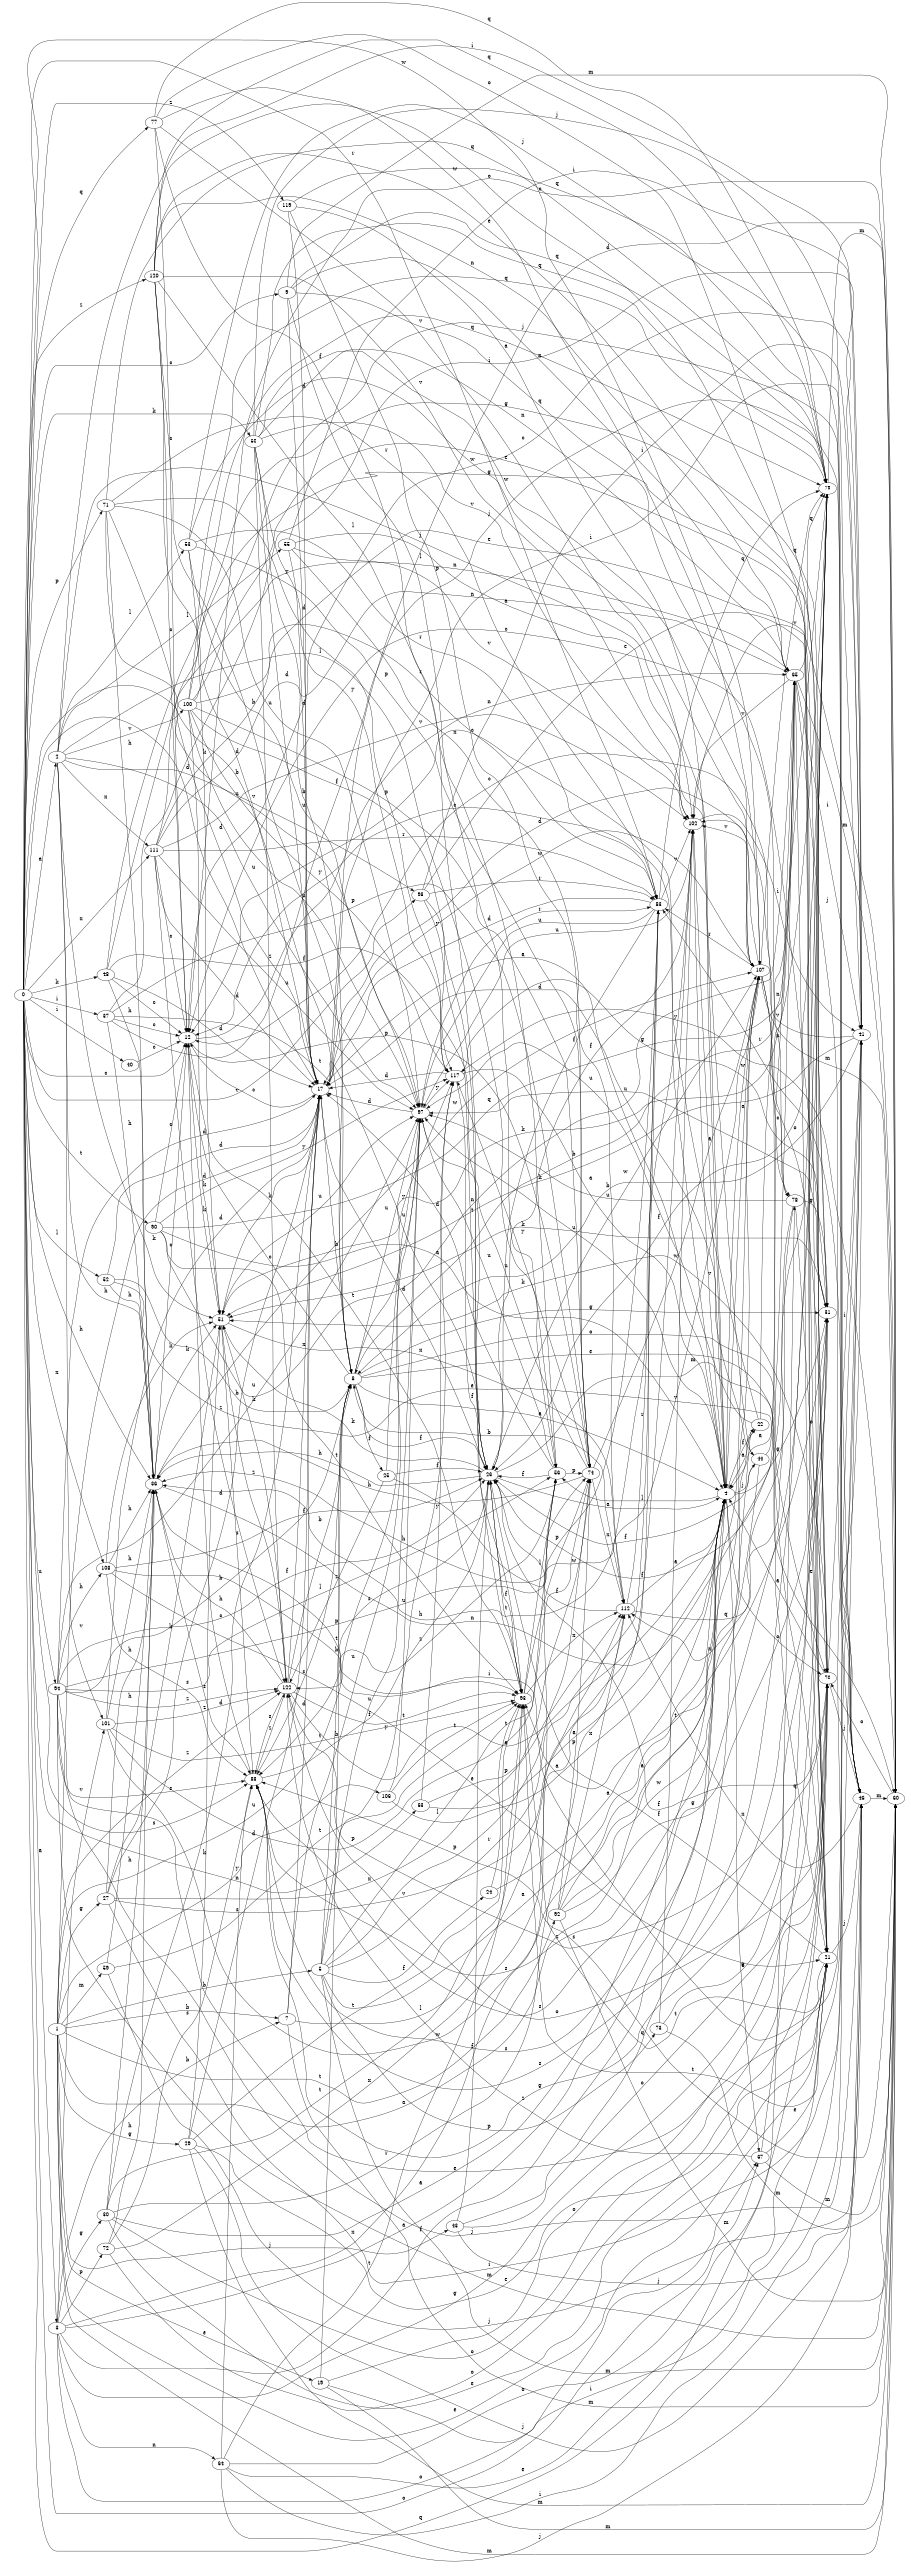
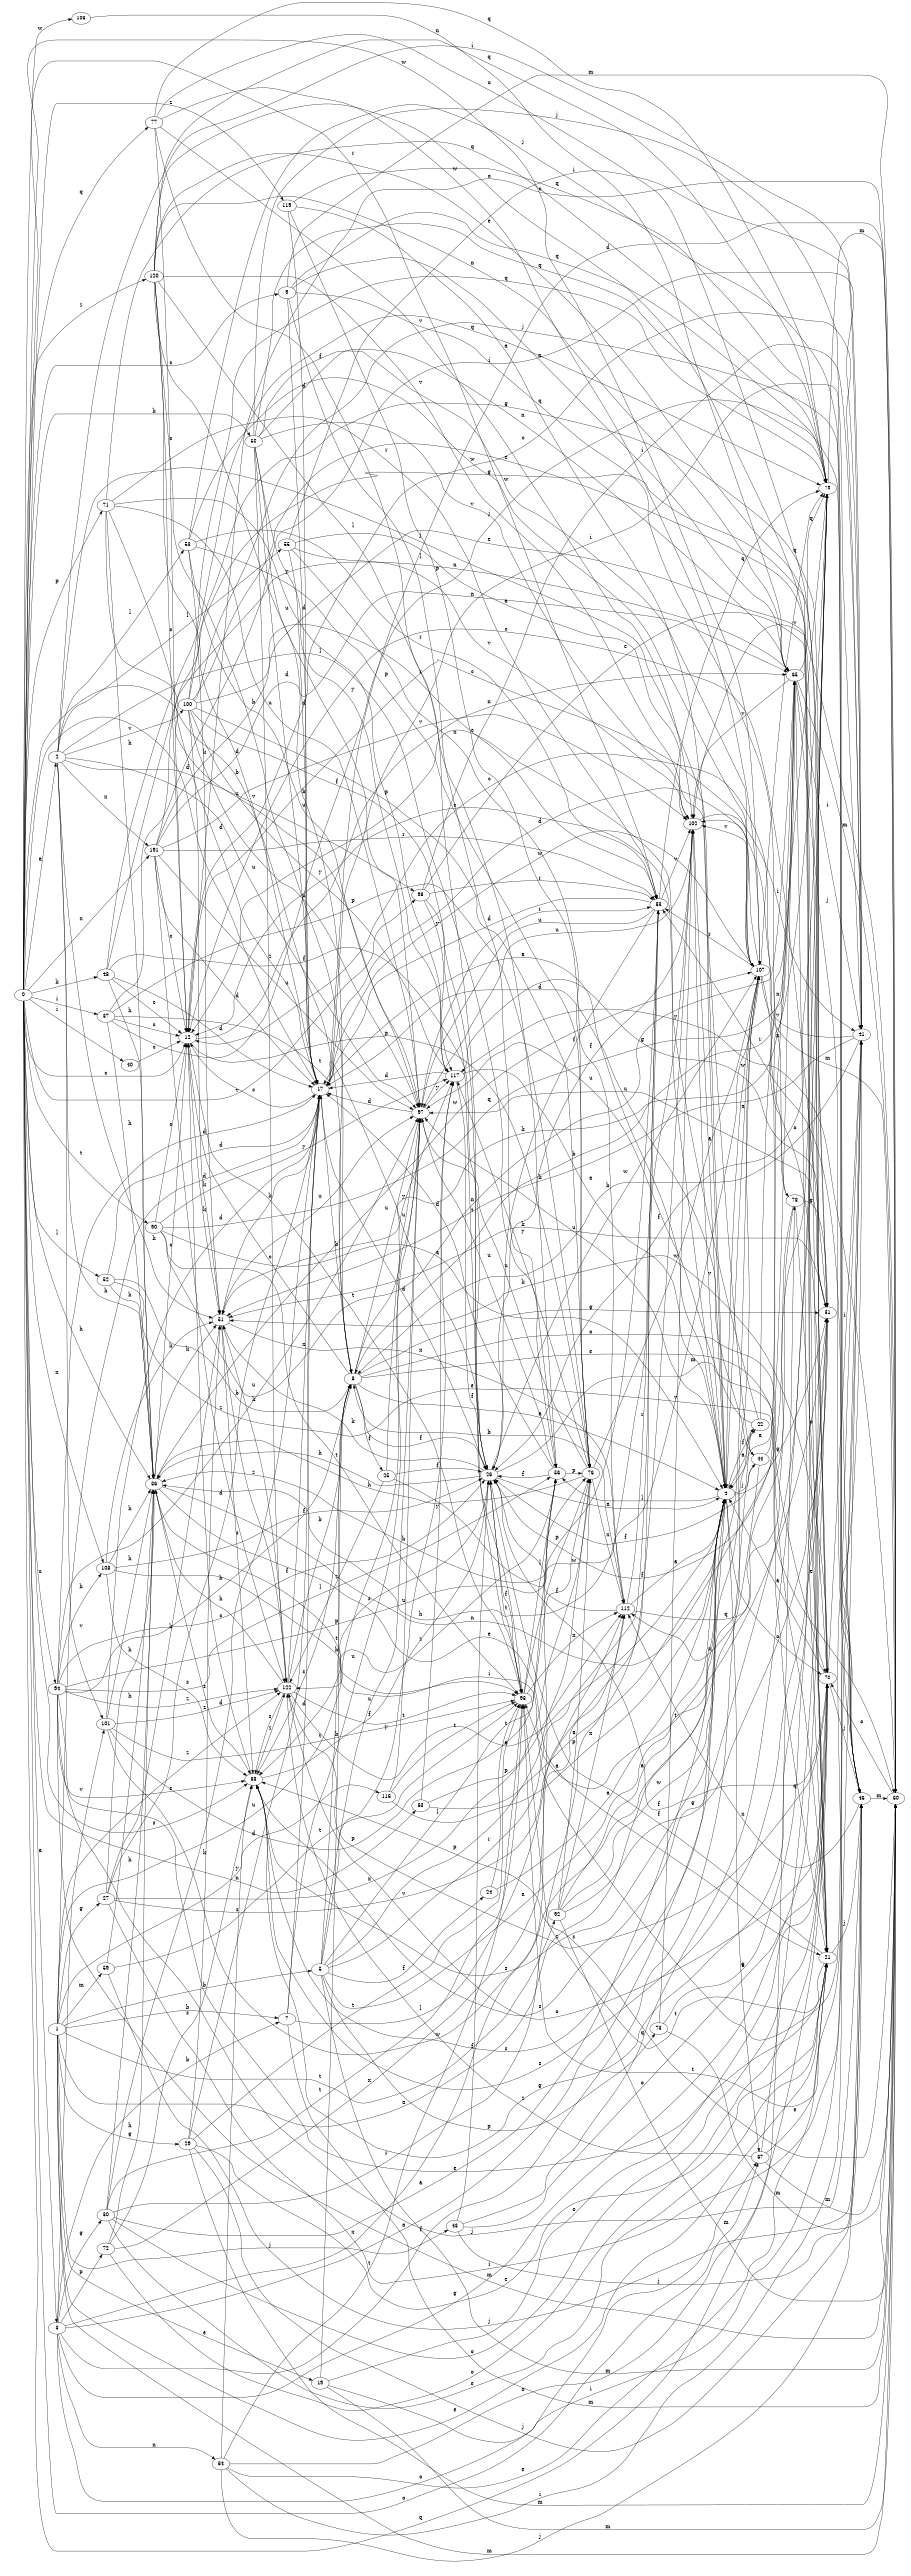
node "103": added
node "111": label "111" -> "191"
edge "107" -> "78": now "107" -> "12"
edge "78" -> "97": now "120" -> "97"
node "74": label "74" -> "76"
edge "108" -> "21": now "36" -> "21"
node "106": label "106" -> "116"
